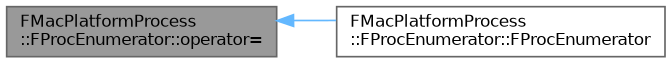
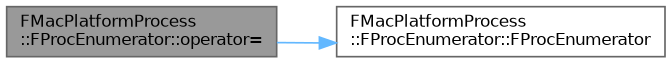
edge "FMacPlatformProcess ::FProcEnumerator::FProcEnumerator" -> "FMacPlatformProcess ::FProcEnumerator::operator=": reversed
